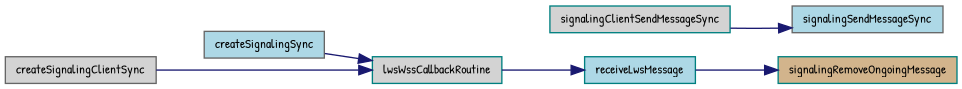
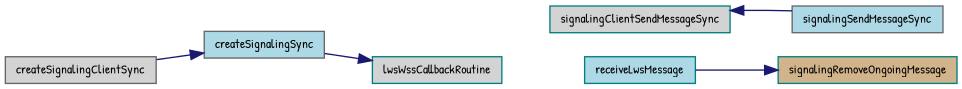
edge "signalingClientSendMessageSync" -> "signalingSendMessageSync": reversed
edge "createSignalingClientSync" -> "lwsWssCallbackRoutine": now "createSignalingClientSync" -> "createSignalingSync"
edge "lwsWssCallbackRoutine" -> "receiveLwsMessage": removed
